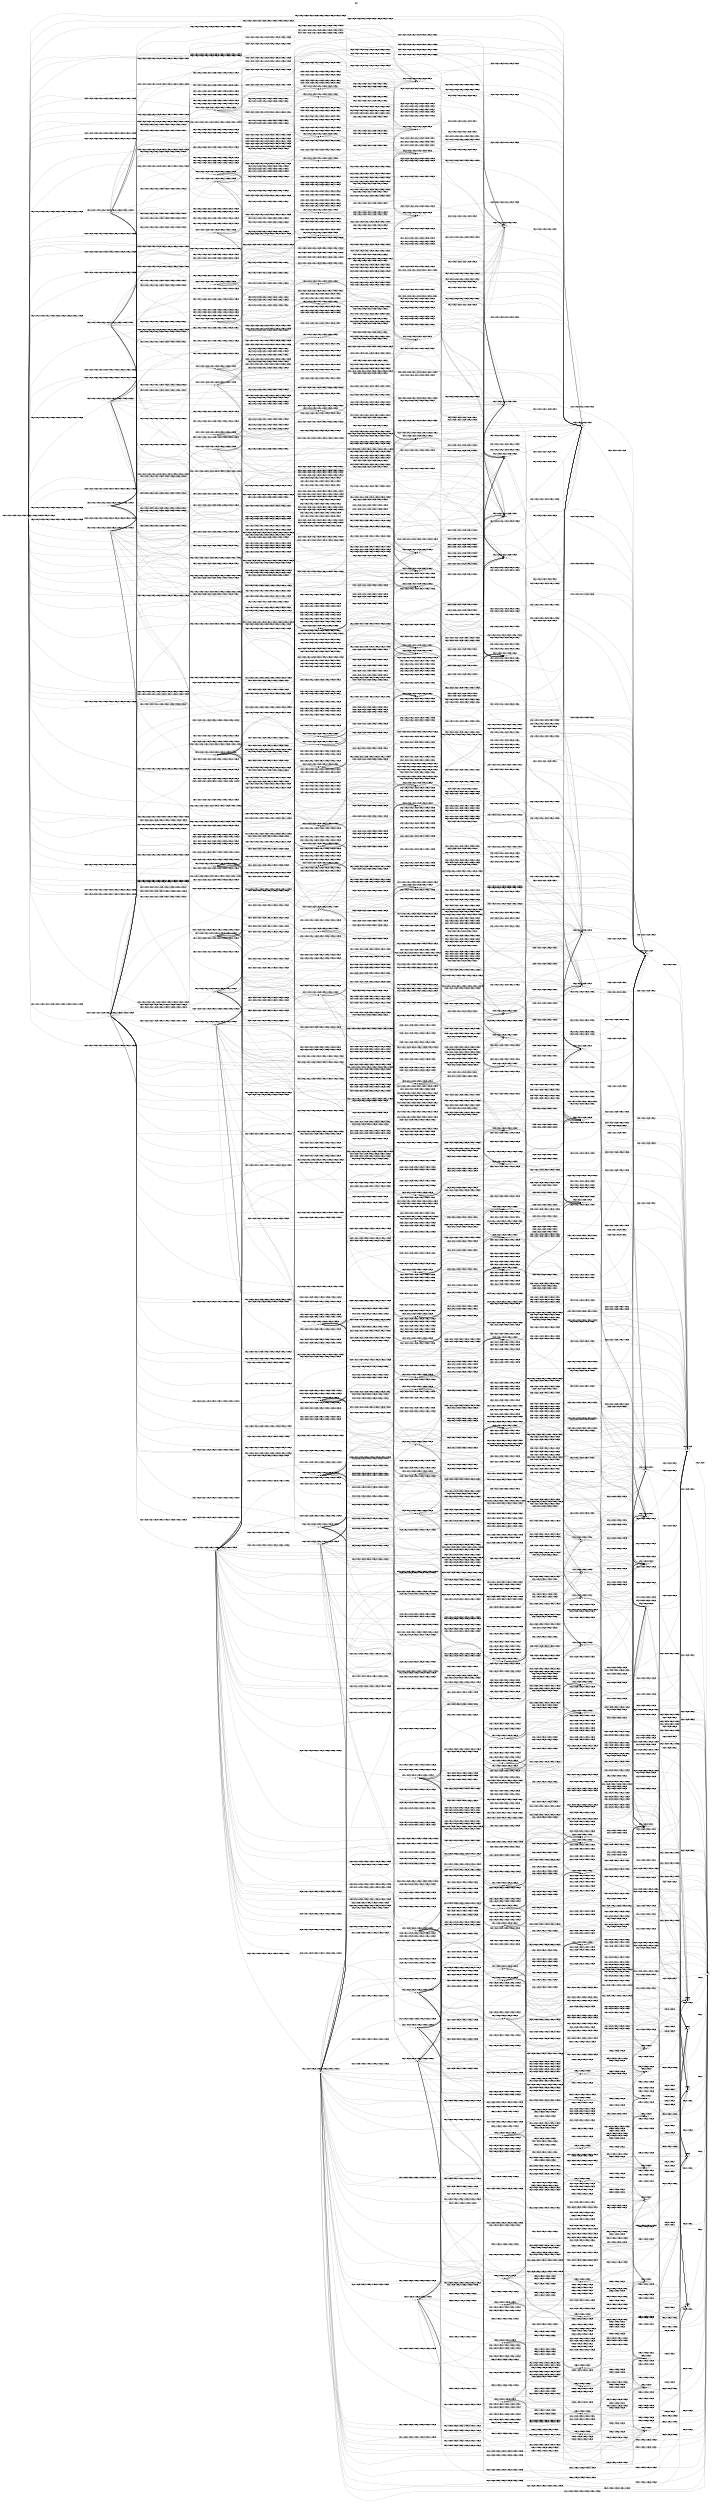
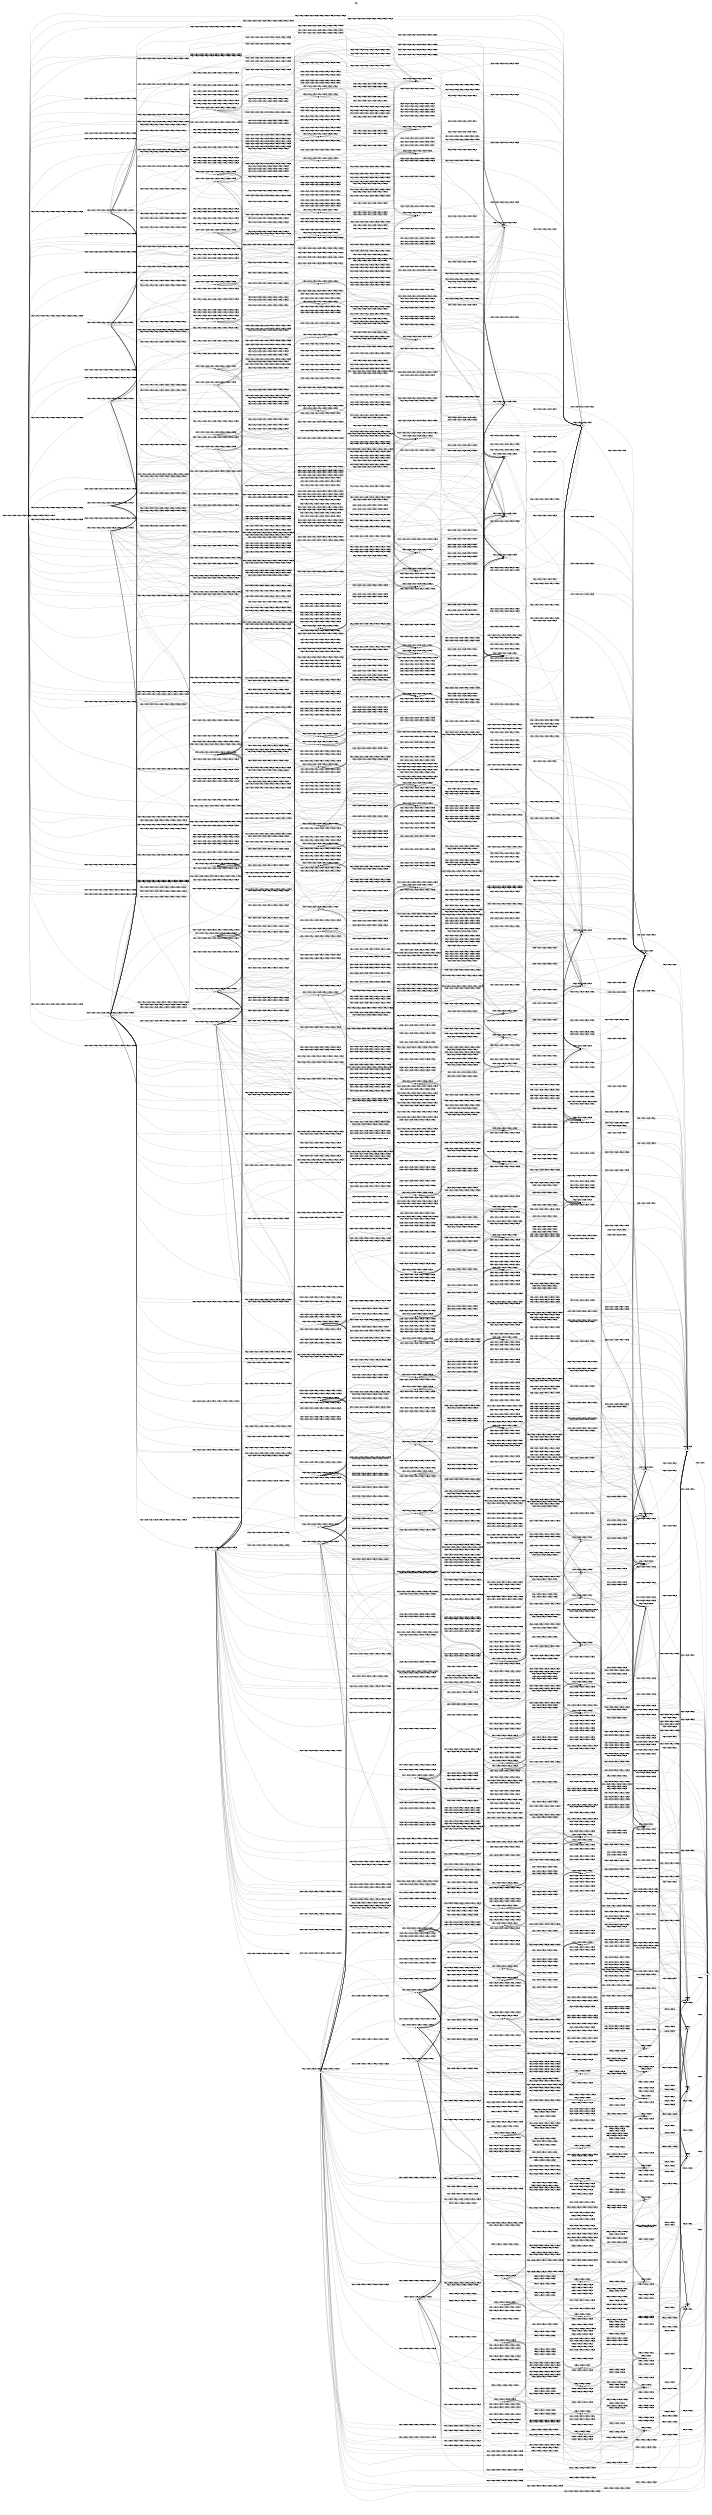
edge "32" -> "91": added, label "made_p2 & !made_p3 & !made_p4 & !made_p5 & shipped_o1 & shipped_o2 & !shipped_o3 & shipped_o4 & shipped_o5"
edge "97" -> "127": added, label "!made_p4 & !made_p5 & shipped_o1 & shipped_o2 & shipped_o3 & shipped_o4"
